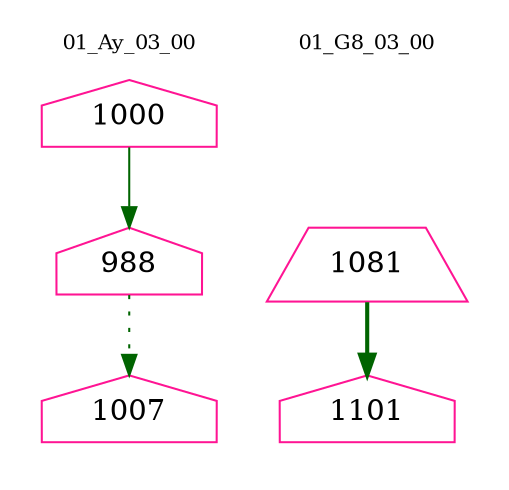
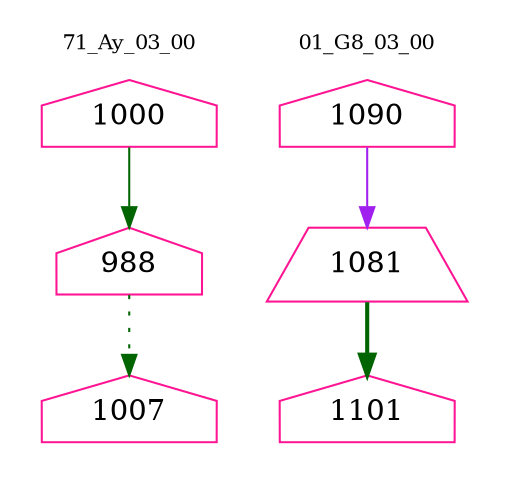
cluster "01_Ay_03_00": label "01_Ay_03_00" -> "71_Ay_03_00"
node "1090": added
